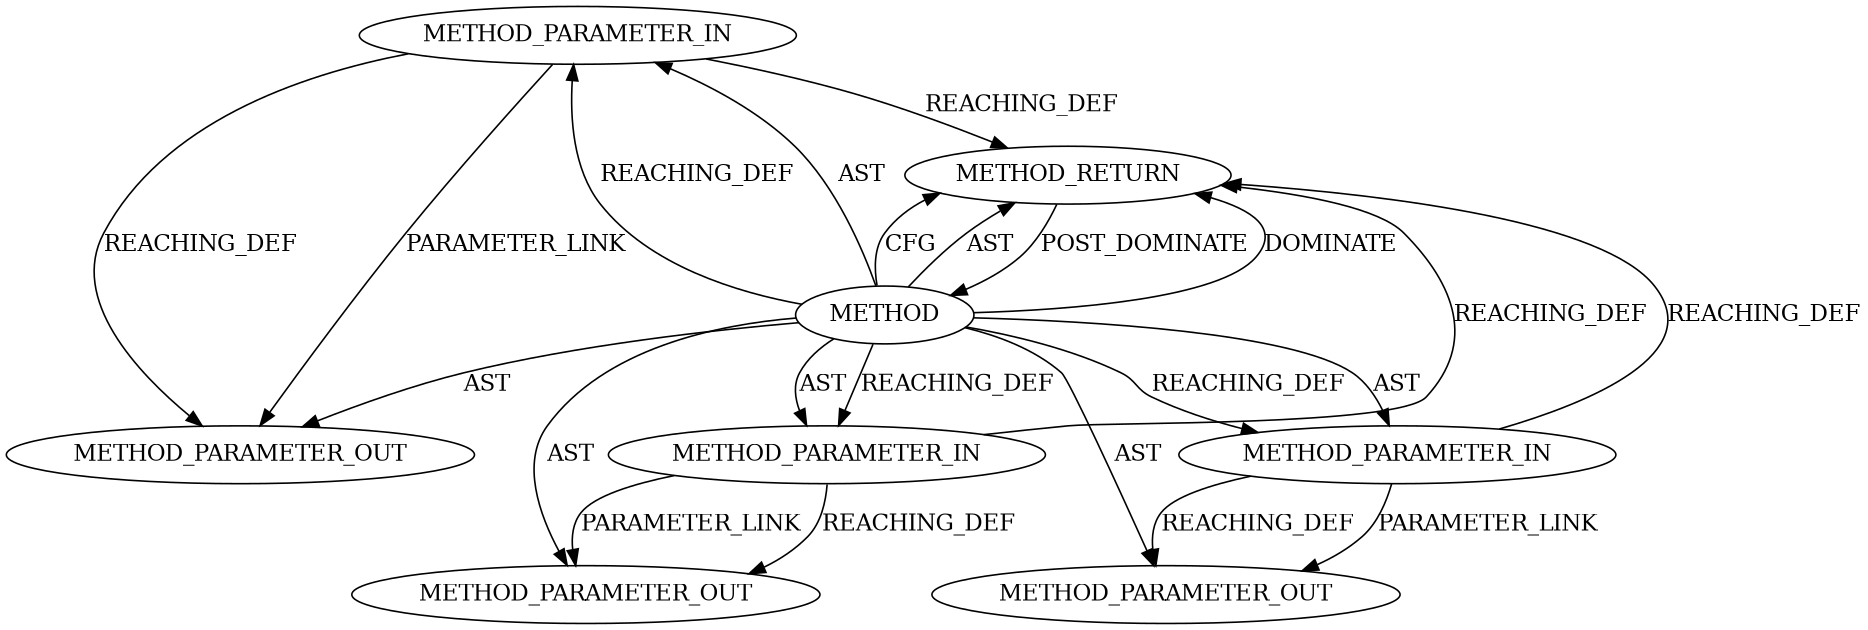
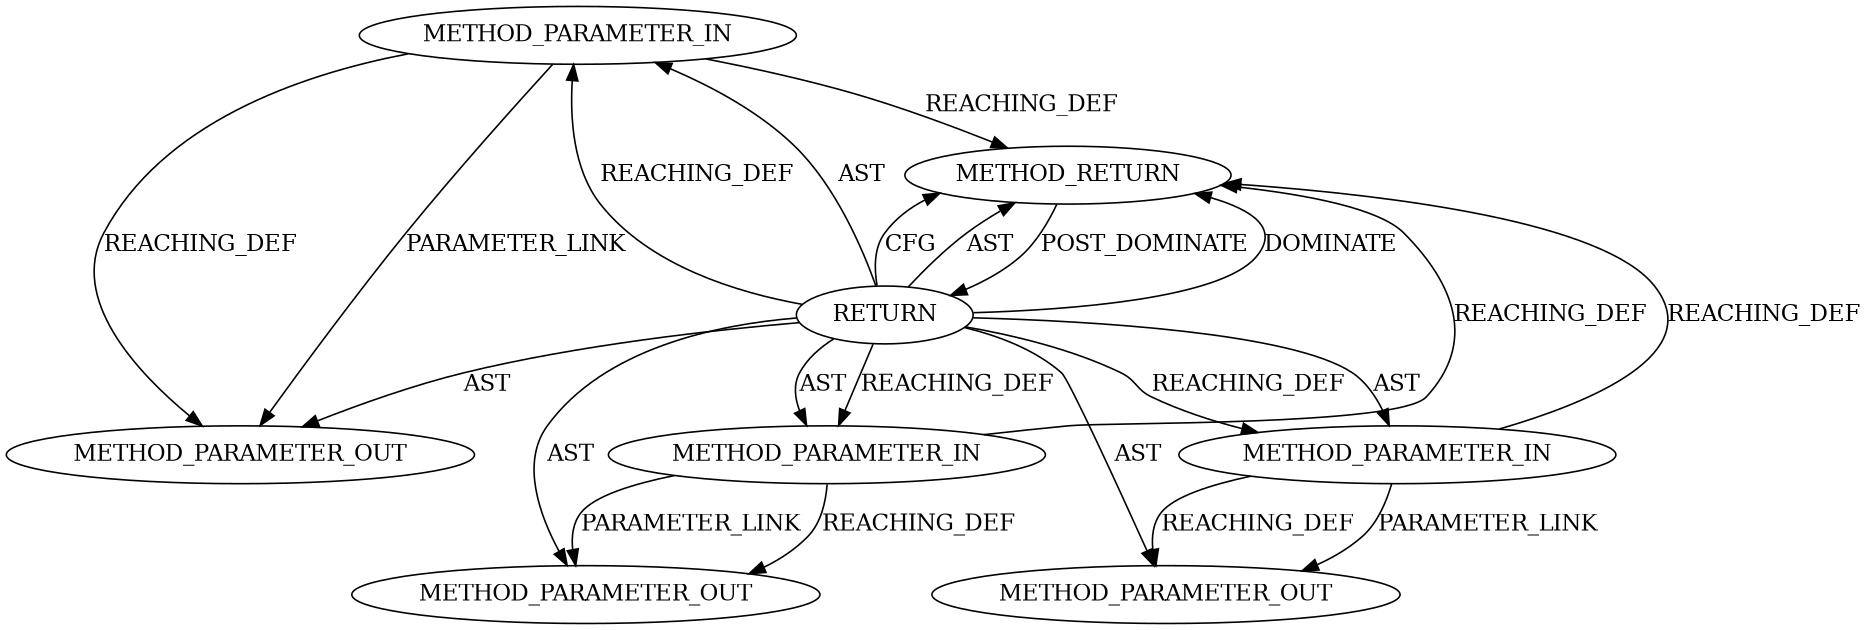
node "METHOD": label "METHOD" -> "RETURN"
